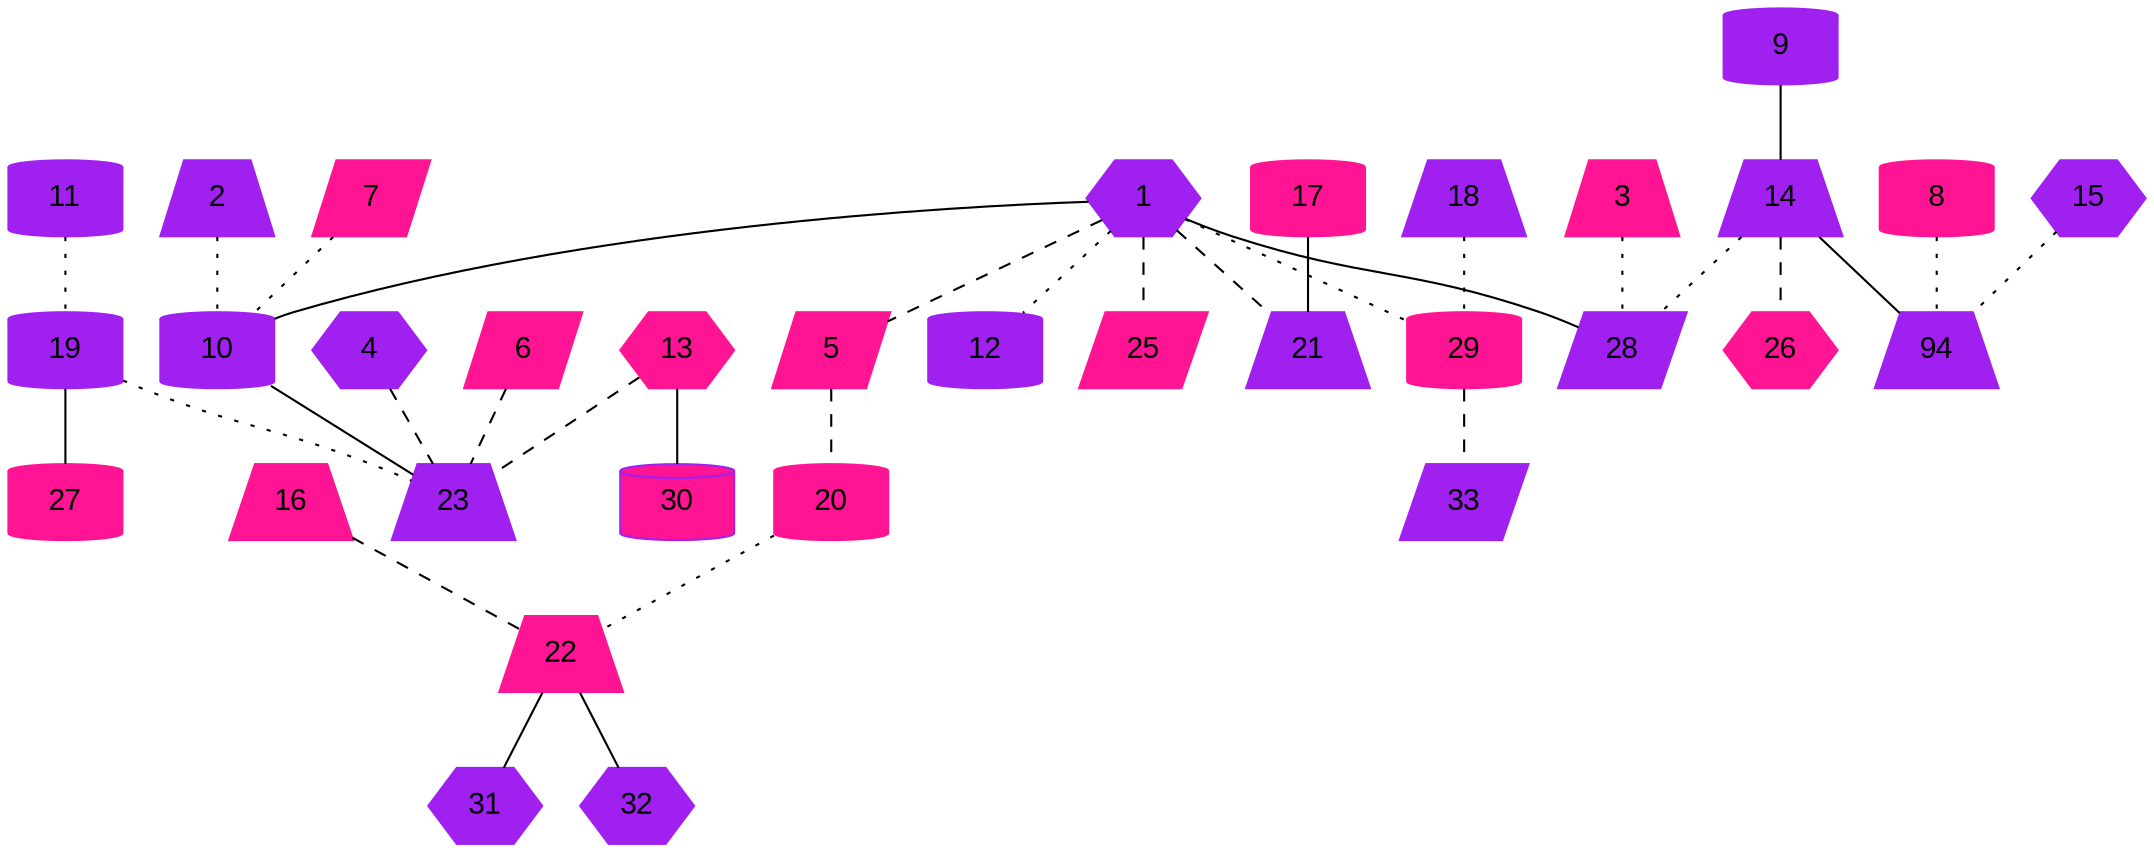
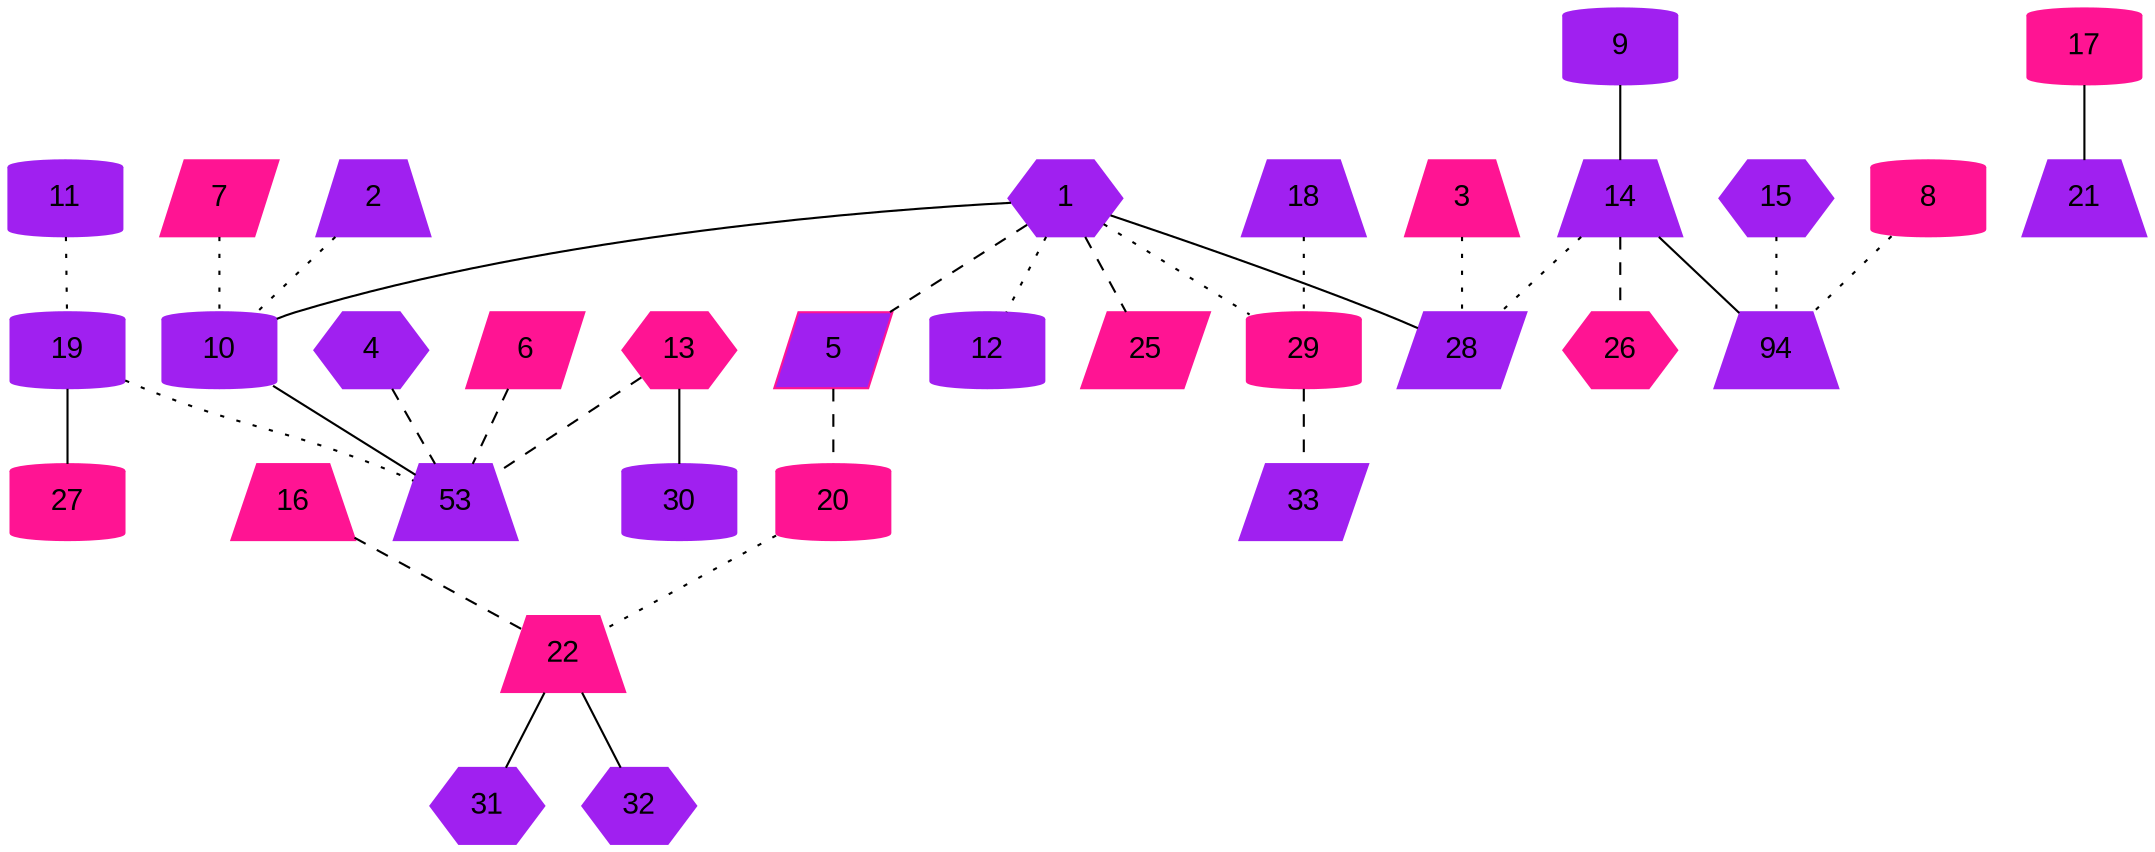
edge "1" -- "21": removed
node "5": fillcolor deeppink -> purple
node "23": label "23" -> "53"
node "30": fillcolor deeppink -> purple
